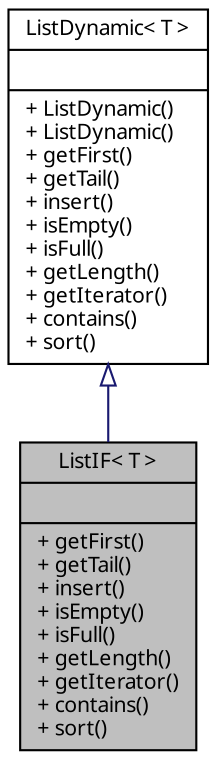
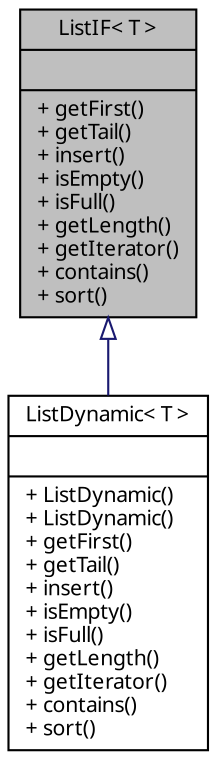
edge "ListIF< T >" -> "ListDynamic< T >": reversed
